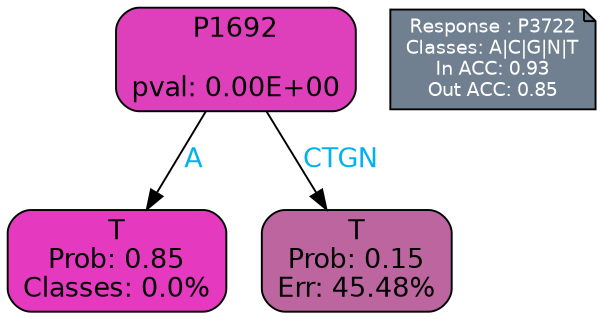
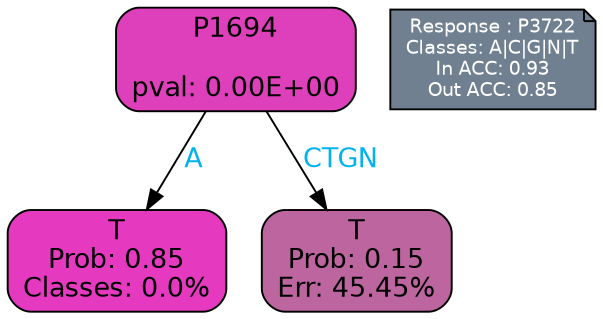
node "P1692 pval: 0.00E+00": label "P1692 pval: 0.00E+00" -> "P1694 pval: 0.00E+00"
node "T Prob: 0.15 Err: 45.48%": label "T Prob: 0.15 Err: 45.48%" -> "T Prob: 0.15 Err: 45.45%"
